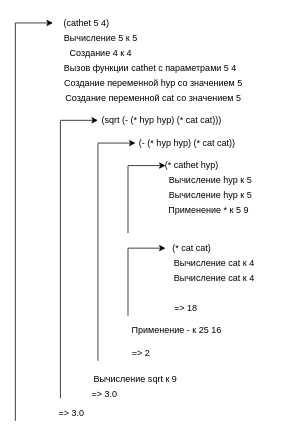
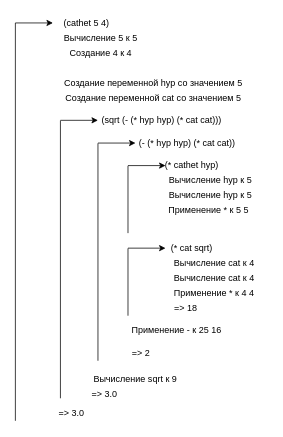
node "Вызов функции cathet с параметрами 5 4": removed
node "Применение * к 5 9": label "Применение * к 5 9" -> "Применение * к 5 5"
node "(* cat cat)": label "(* cat cat)" -> "(* cat sqrt)"
node "Применение * к 4 4": added
